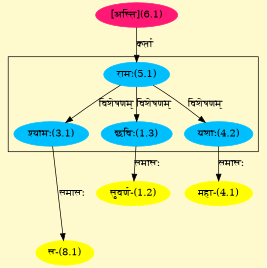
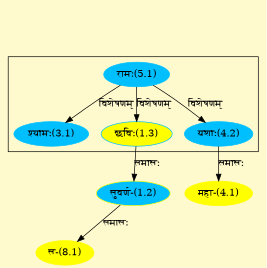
node "[अस्ति](6.1)": removed
node "छविः(1.3)": fillcolor #00bfff -> #ffff00
edge "श्यामः(3.1)" -> "स-(8.1)": now "सुवर्ण-(1.2)" -> "स-(8.1)"
node "सुवर्ण-(1.2)": fillcolor #ffff00 -> #00bfff
